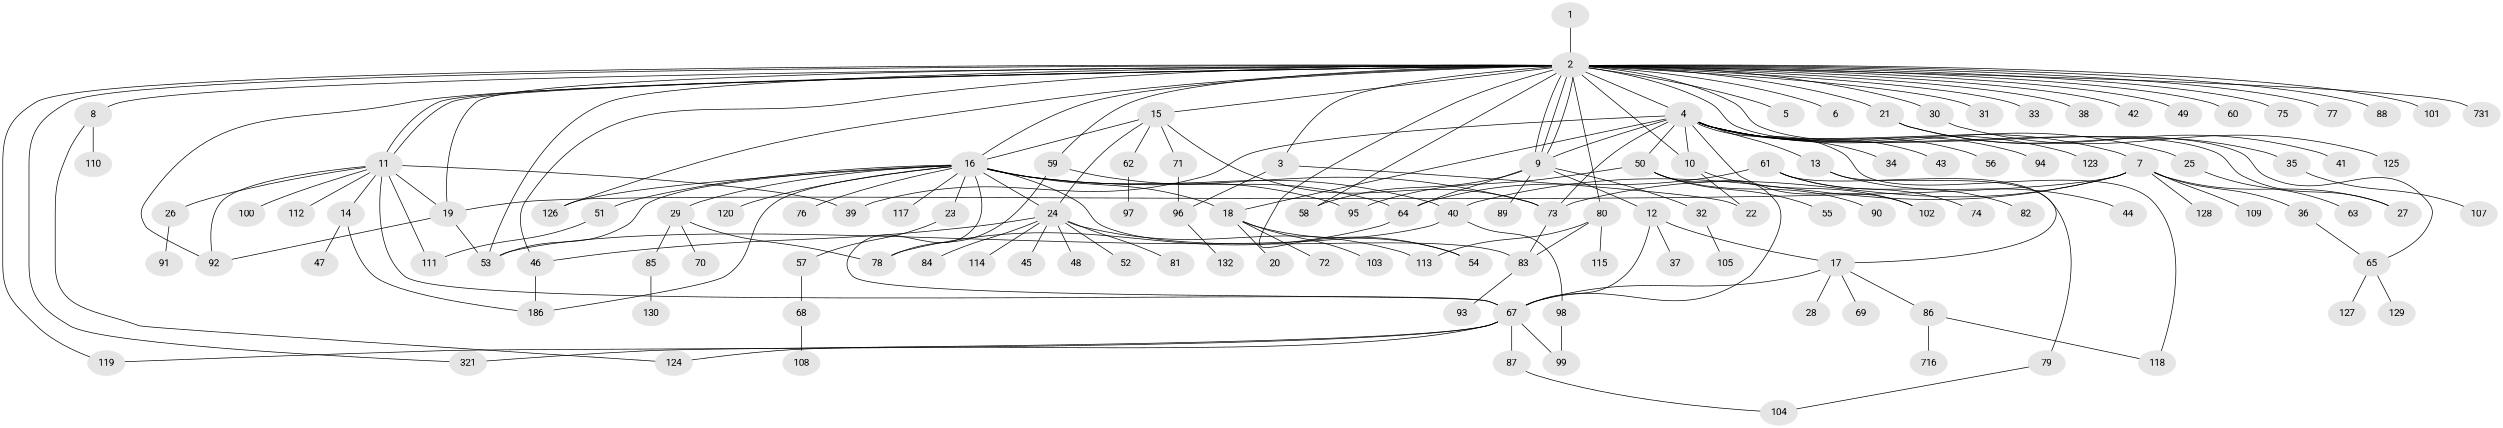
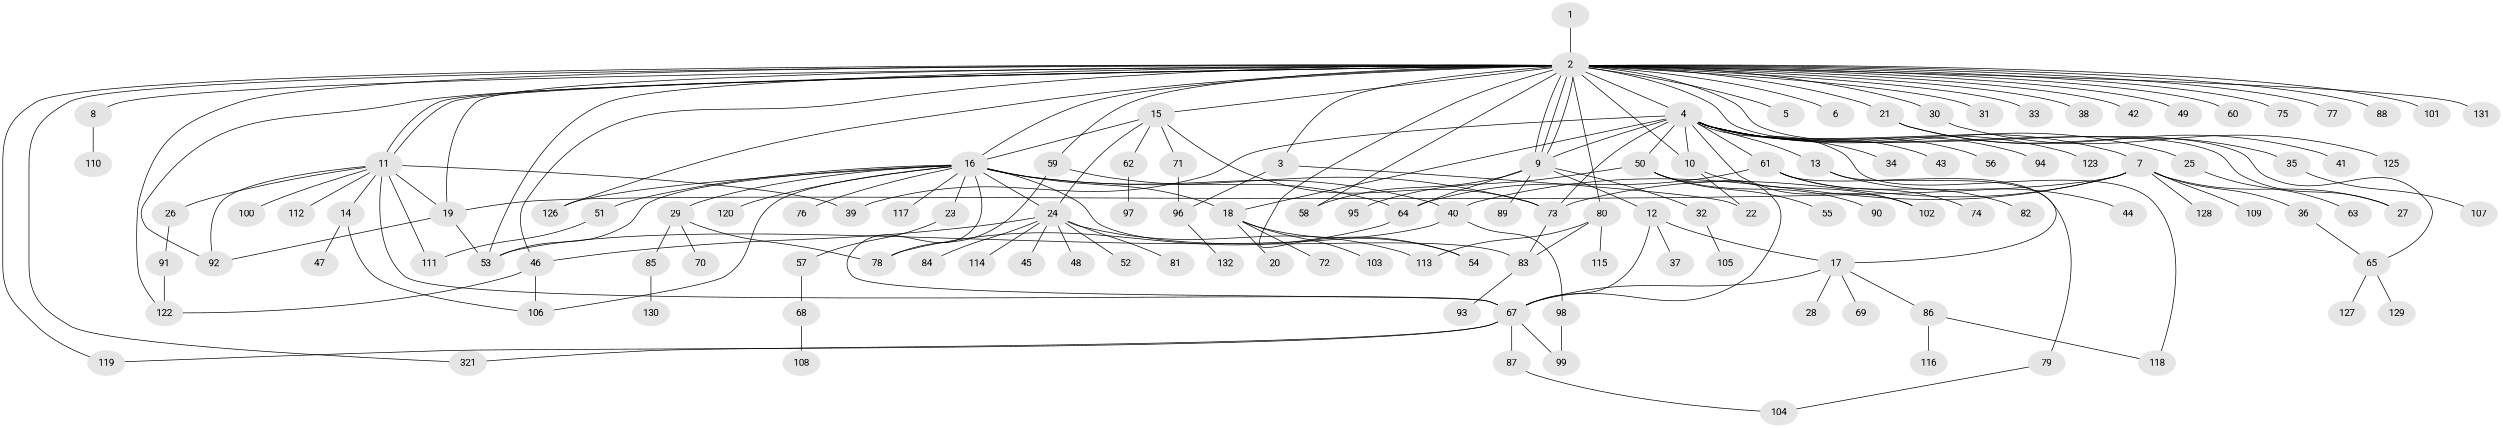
node "731": label "731" -> "131"
edge "4" -- "61": added
edge "16" -- "95": removed
node "122": added
node "186": label "186" -> "106"
node "124": removed
node "716": label "716" -> "116"
